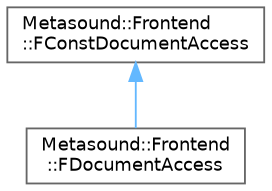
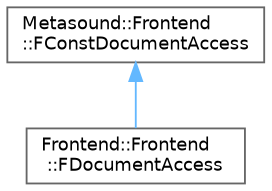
node "Metasound::Frontend ::FDocumentAccess": label "Metasound::Frontend ::FDocumentAccess" -> "Frontend::Frontend ::FDocumentAccess"
